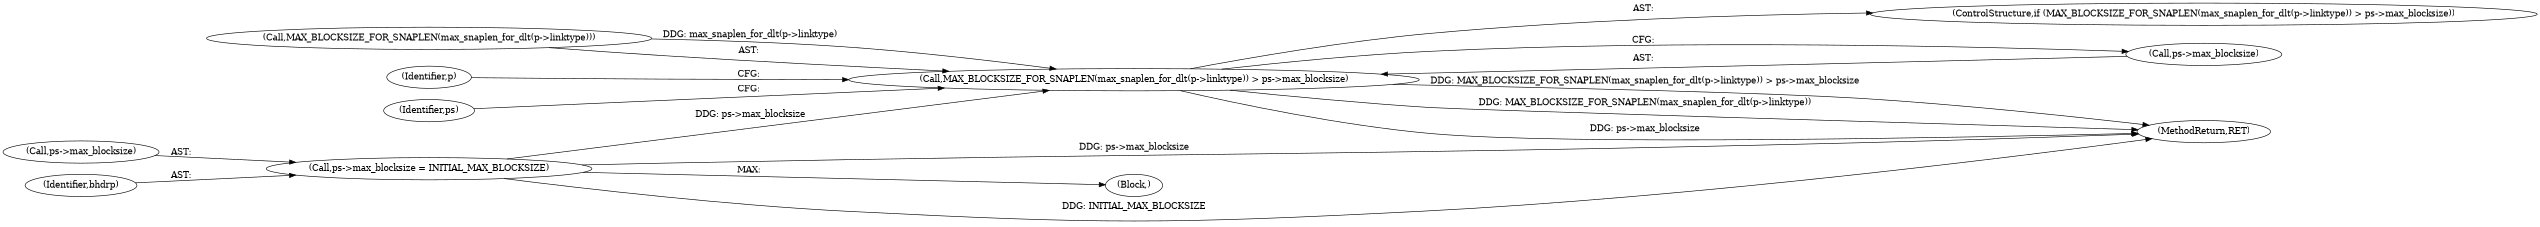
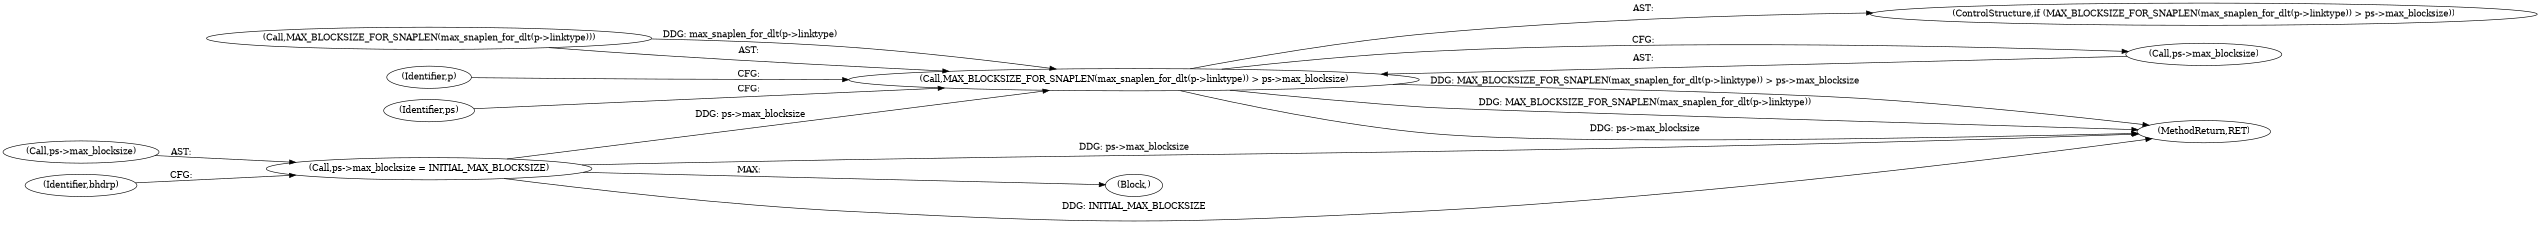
edge "(Identifier,bhdrp)" -> "(Call,ps->max_blocksize = INITIAL_MAX_BLOCKSIZE)": label "AST: " -> "CFG: "
